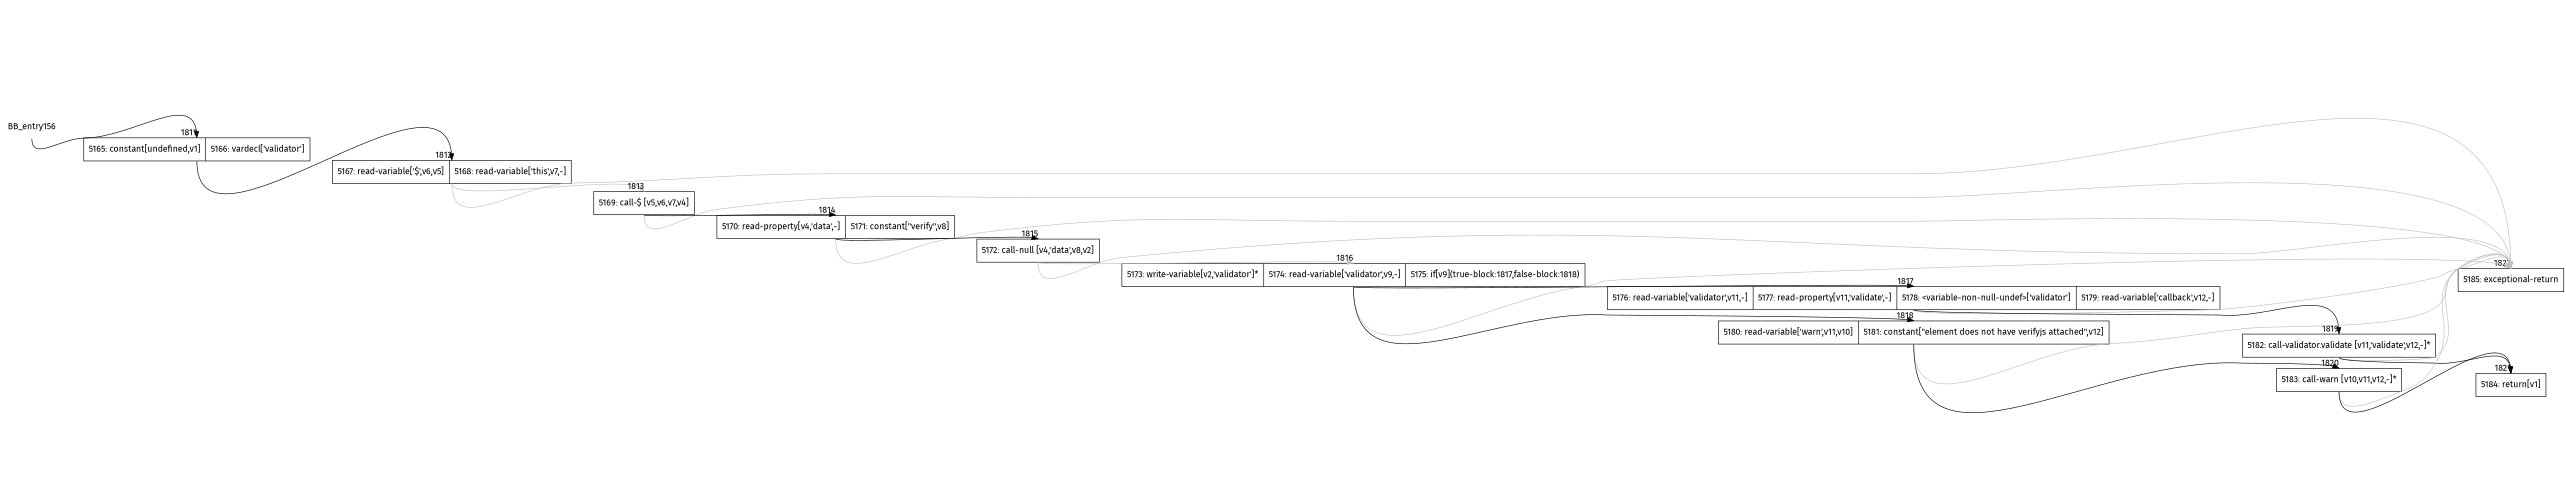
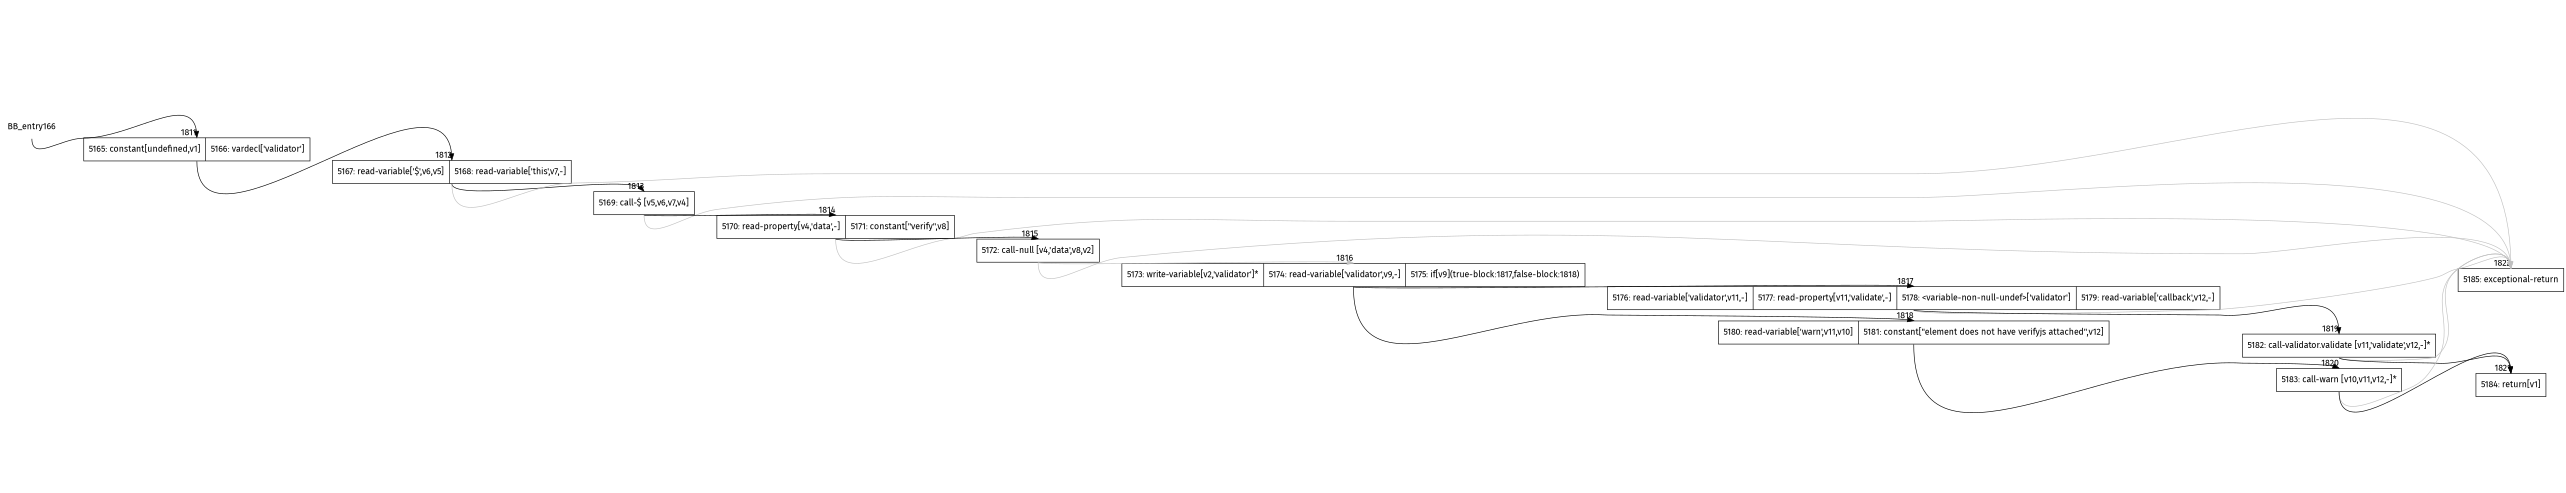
node "BB_entry156": label "BB_entry156" -> "BB_entry166"
edge "5167: read-variable['$',v6,v5]" -> "5169: call-$ [v5,v6,v7,v4]": color gray -> black
edge "5173: write-variable[v2,'validator']*" -> "5185: exceptional-return": removed
edge "5180: read-variable['warn',v11,v10]" -> "5185: exceptional-return": removed
